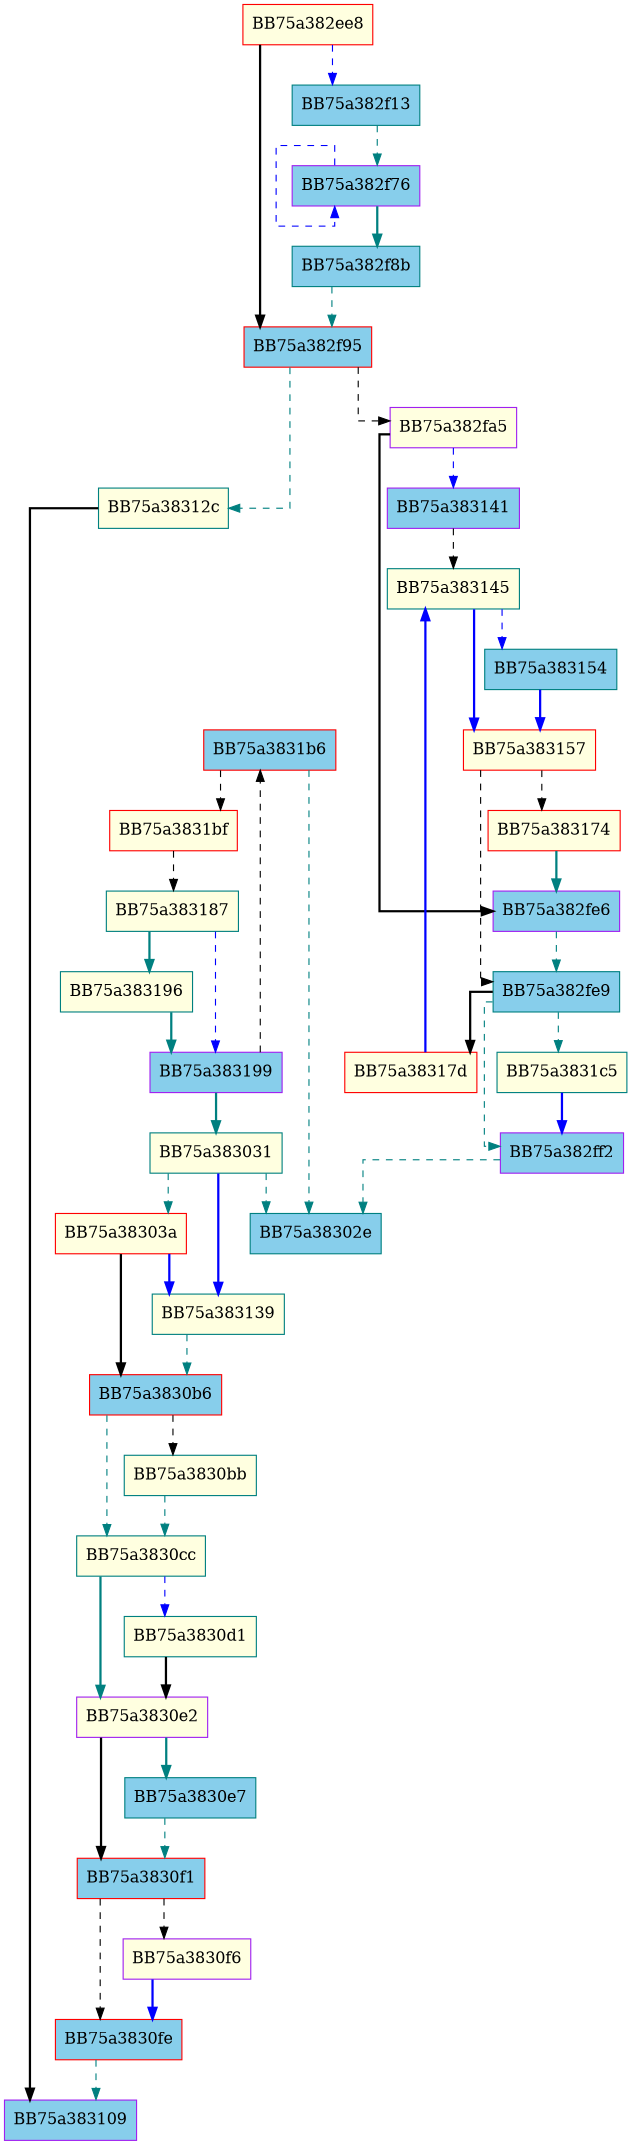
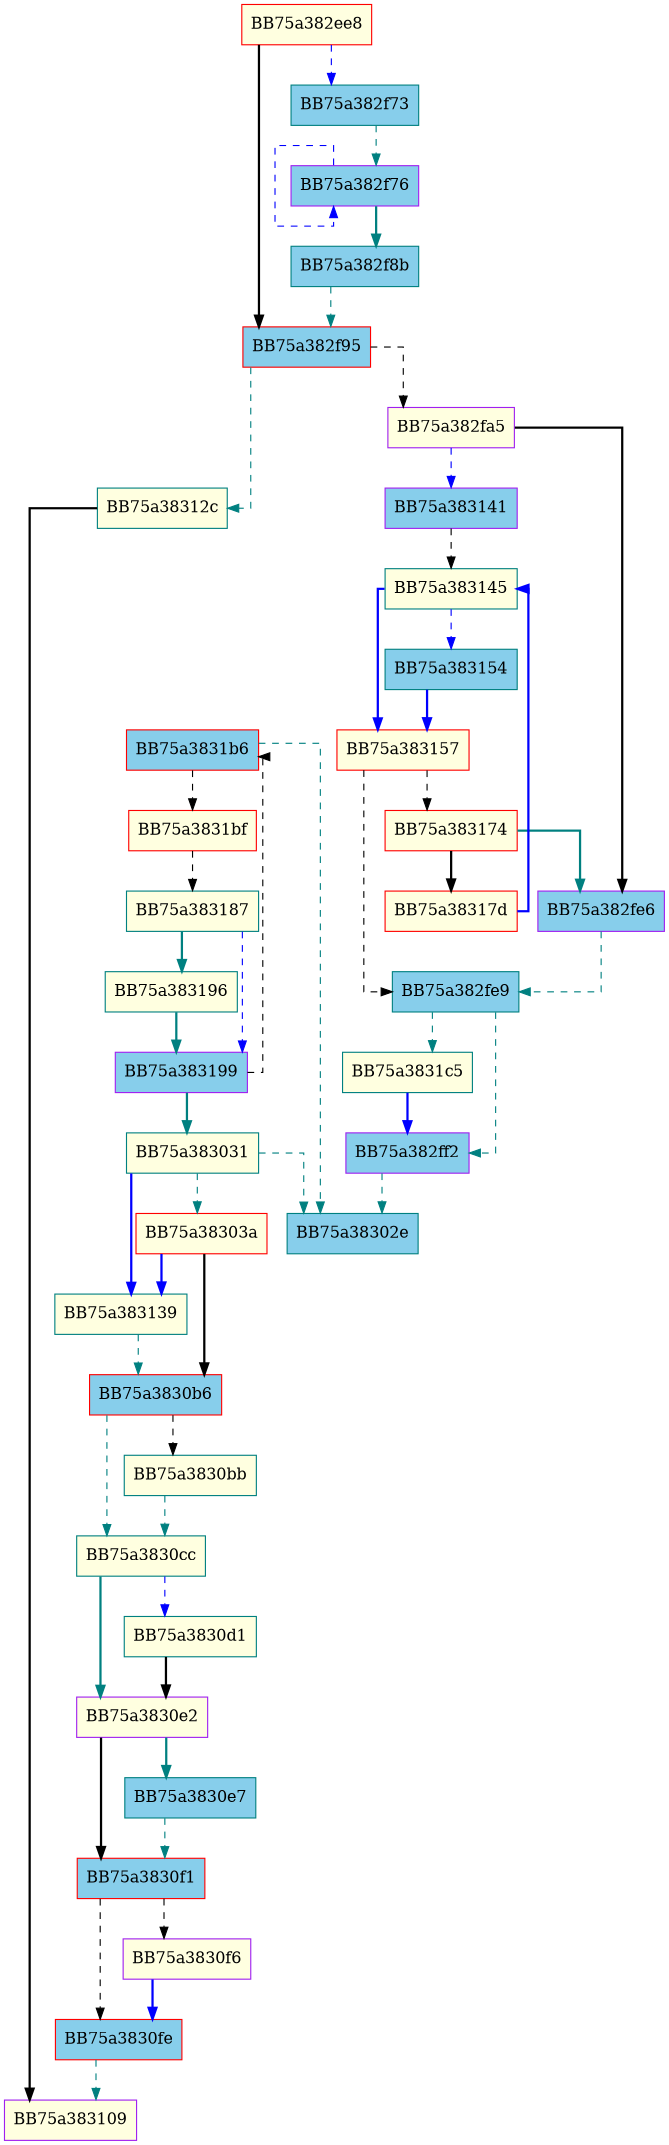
node "BB75a382f13": label "BB75a382f13" -> "BB75a382f73"
edge "BB75a382fe9" -> "BB75a38317d": now "BB75a383174" -> "BB75a38317d"
node "BB75a383109": fillcolor skyblue -> lightyellow
